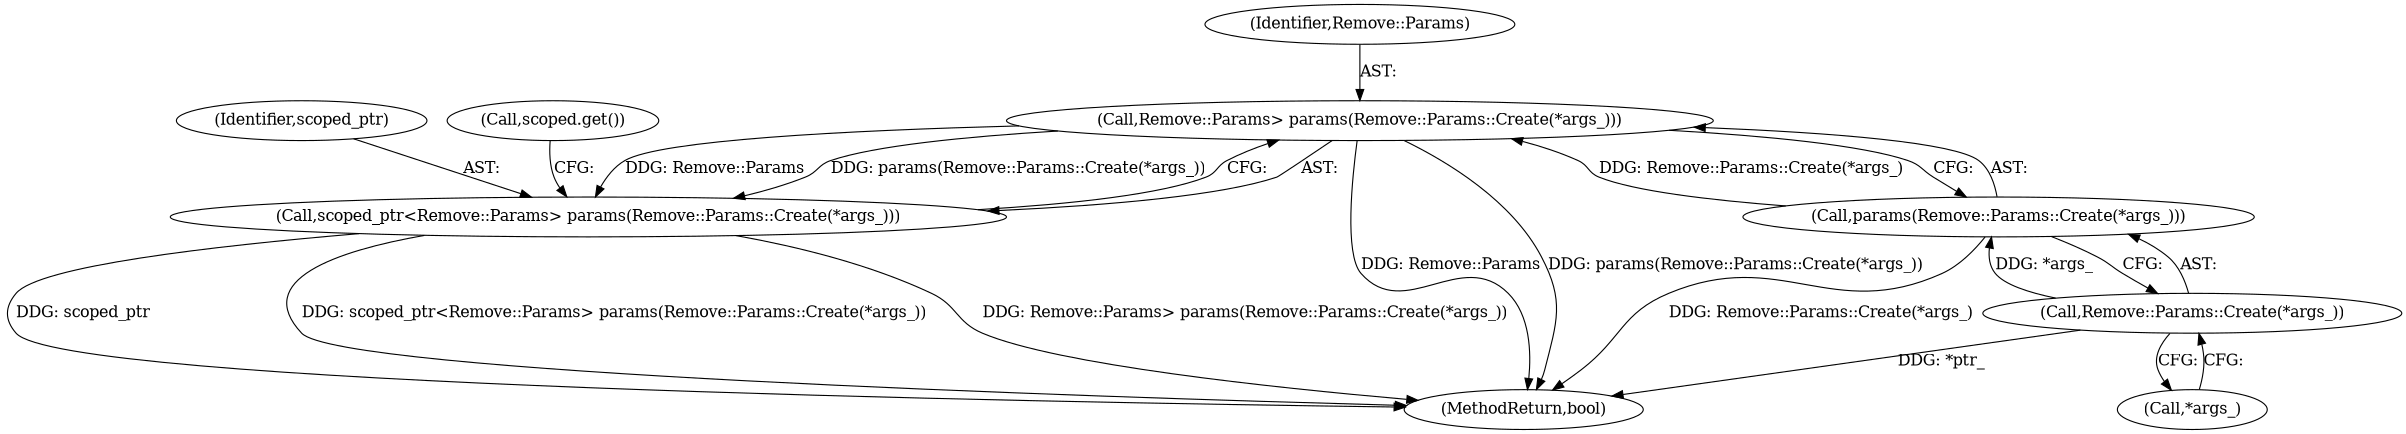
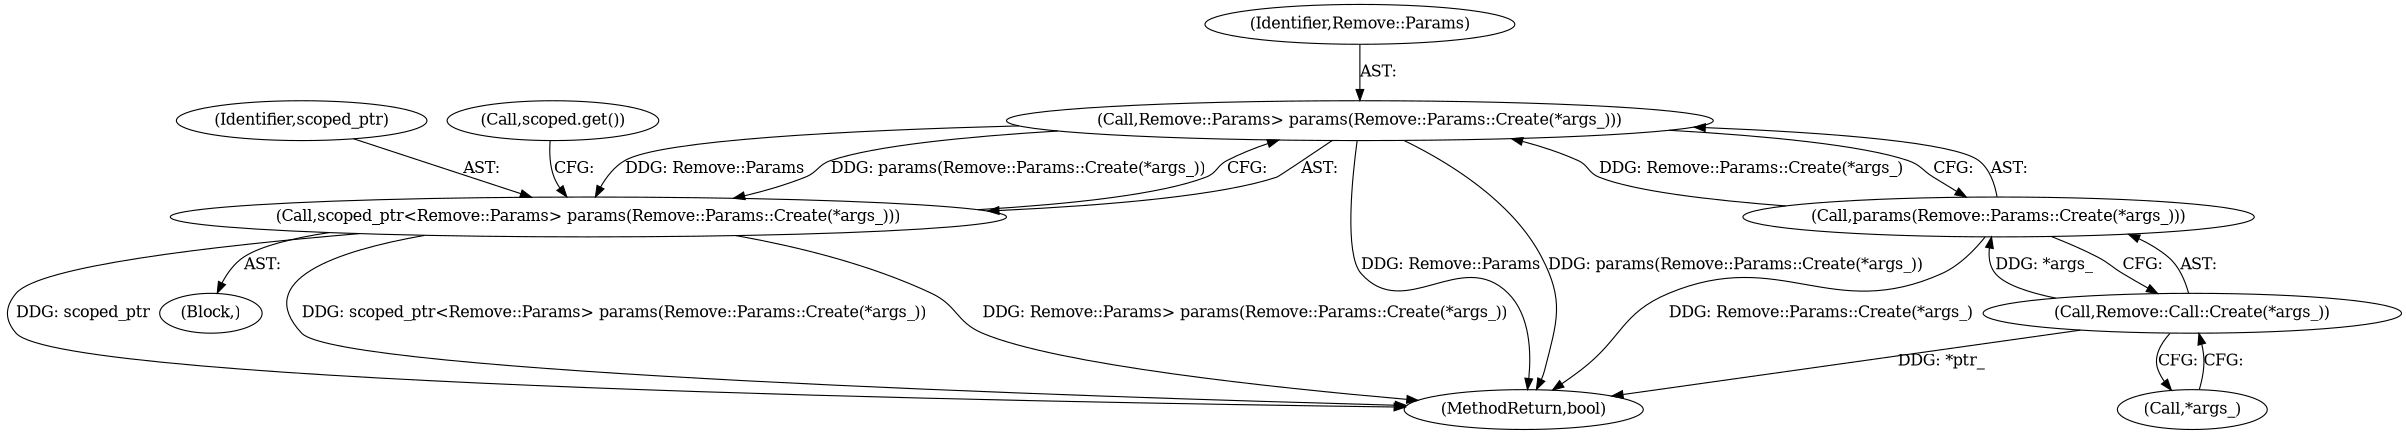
node "(Block,)": added
node "(Call,Remove::Params::Create(*args_))": label "(Call,Remove::Params::Create(*args_))" -> "(Call,Remove::Call::Create(*args_))"
